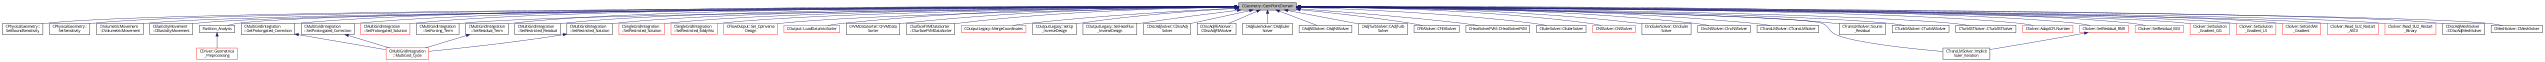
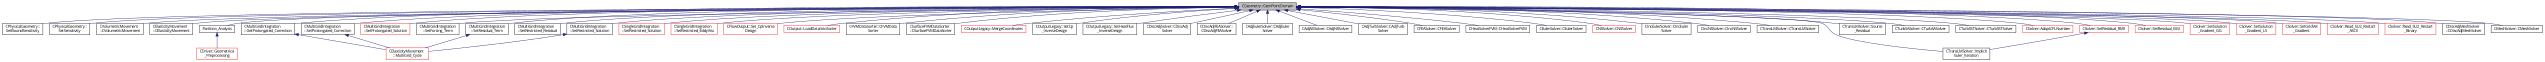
node "CMultiGridIntegration ::MultiGrid_Cycle": label "CMultiGridIntegration ::MultiGrid_Cycle" -> "CElasticityMovement ::MultiGrid_Cycle"
